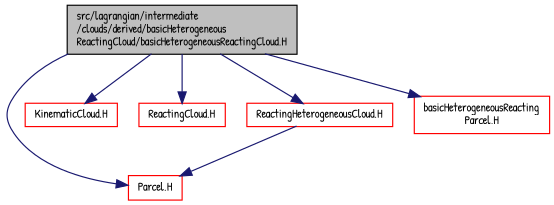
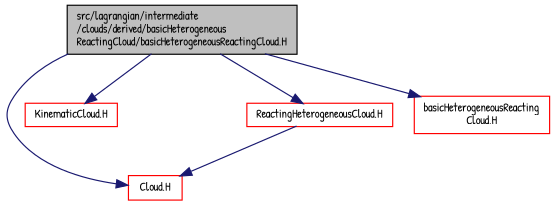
node "ReactingCloud.H": removed
node "basicHeterogeneousReacting Parcel.H": label "basicHeterogeneousReacting Parcel.H" -> "basicHeterogeneousReacting Cloud.H"
node "Parcel.H": label "Parcel.H" -> "Cloud.H"
